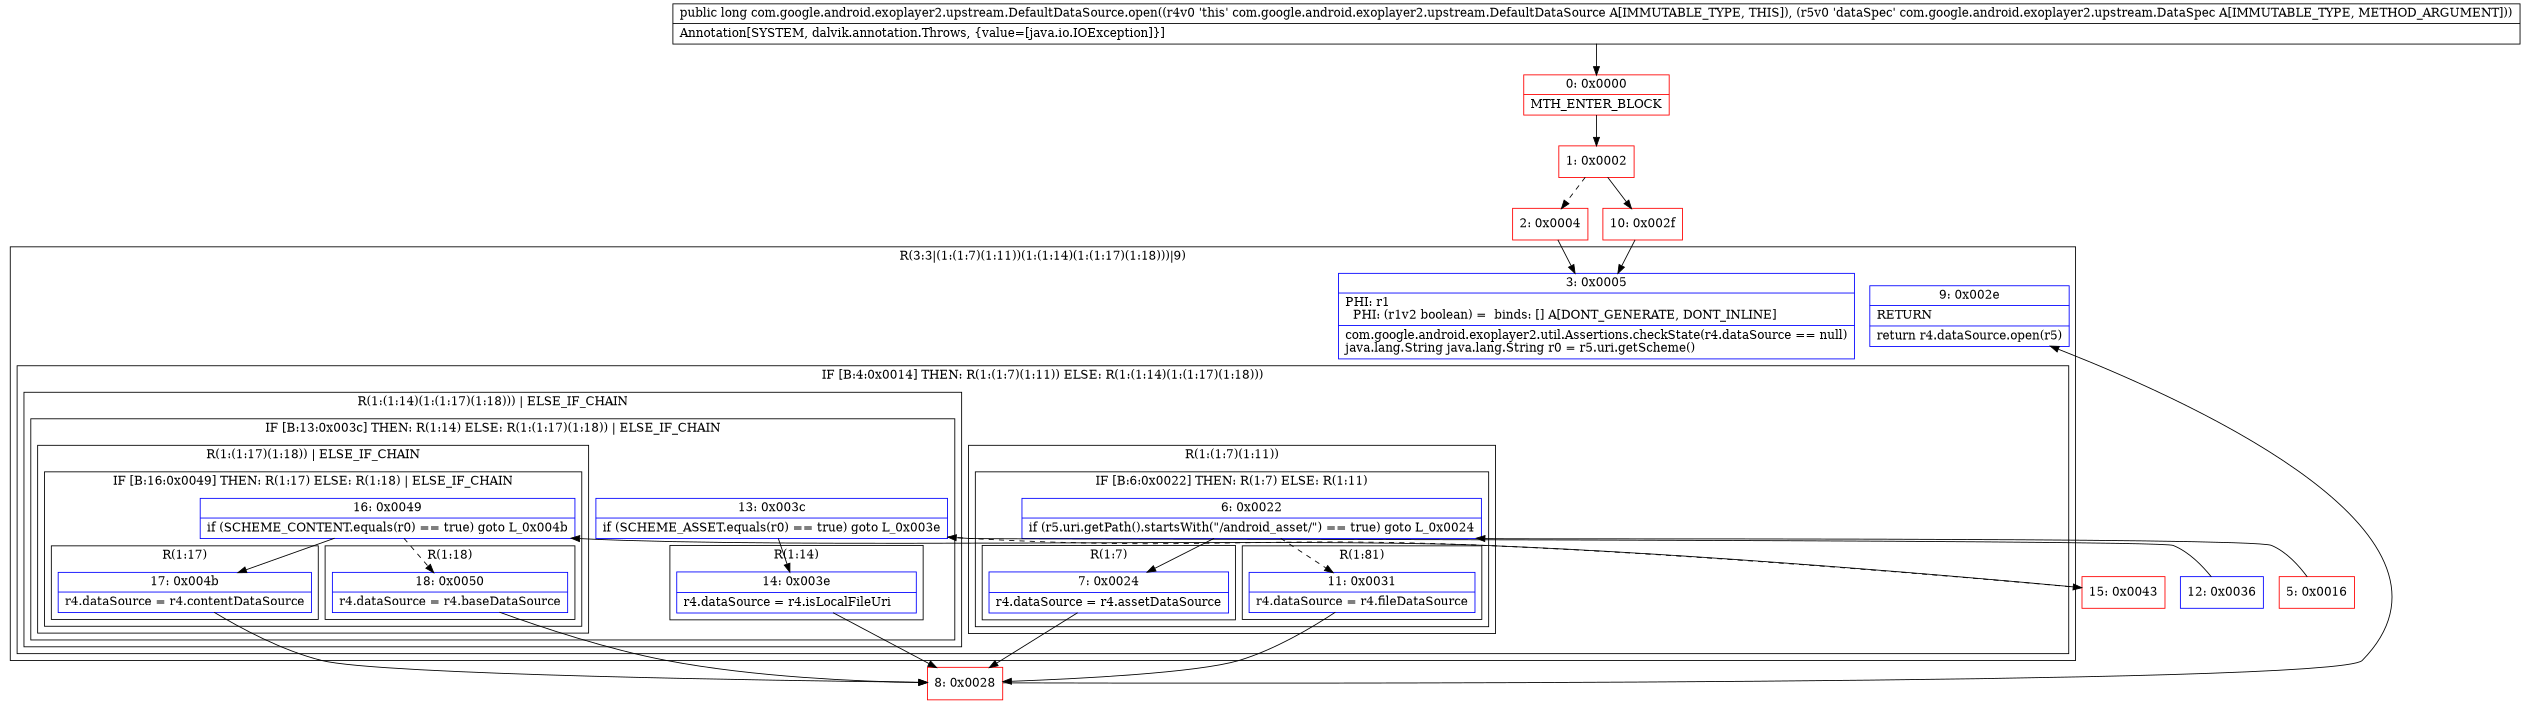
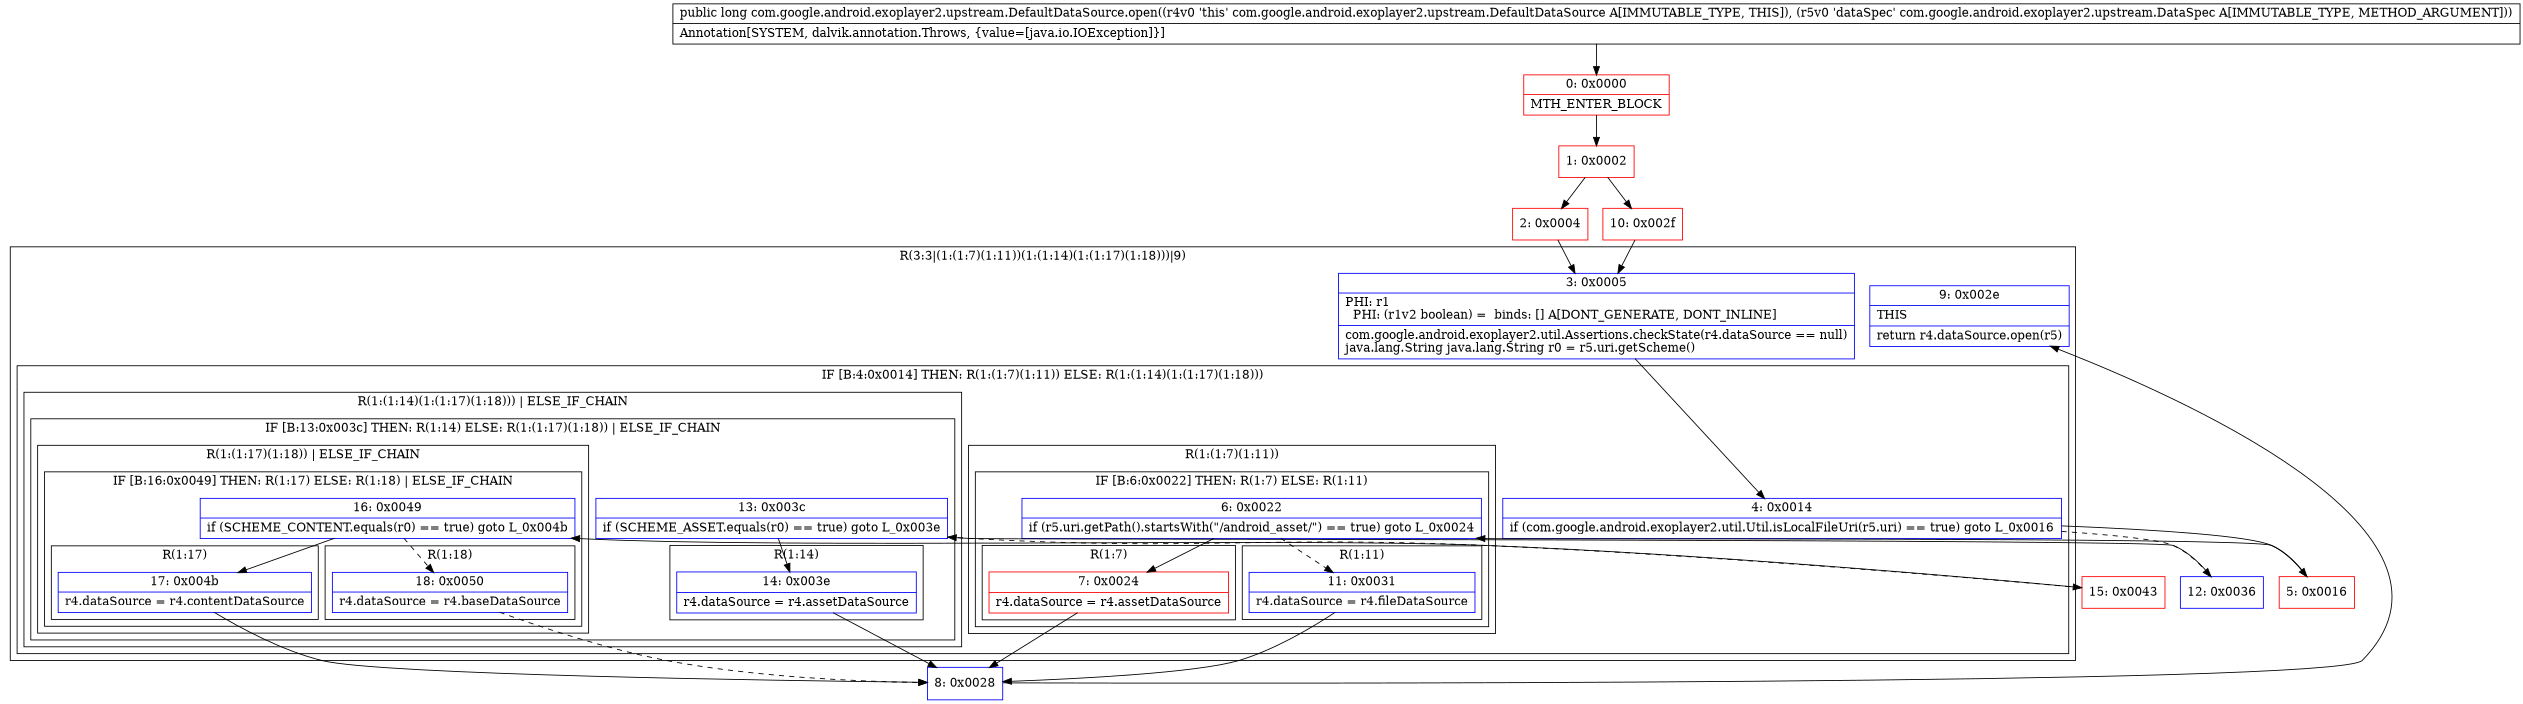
edge "1: 0x0002" -> "2: 0x0004": style dashed -> solid
node "9: 0x002e": text "RETURN" -> "THIS"
node "4: 0x0014": added
cluster "R(1:81)": label "R(1:81)" -> "R(1:11)"
node "7: 0x0024": color blue -> red
node "14: 0x003e": text "r4.dataSource = r4.isLocalFileUri" -> "r4.dataSource = r4.assetDataSource"
edge "18: 0x0050" -> "8: 0x0028": style solid -> dashed
node "8: 0x0028": color red -> blue
